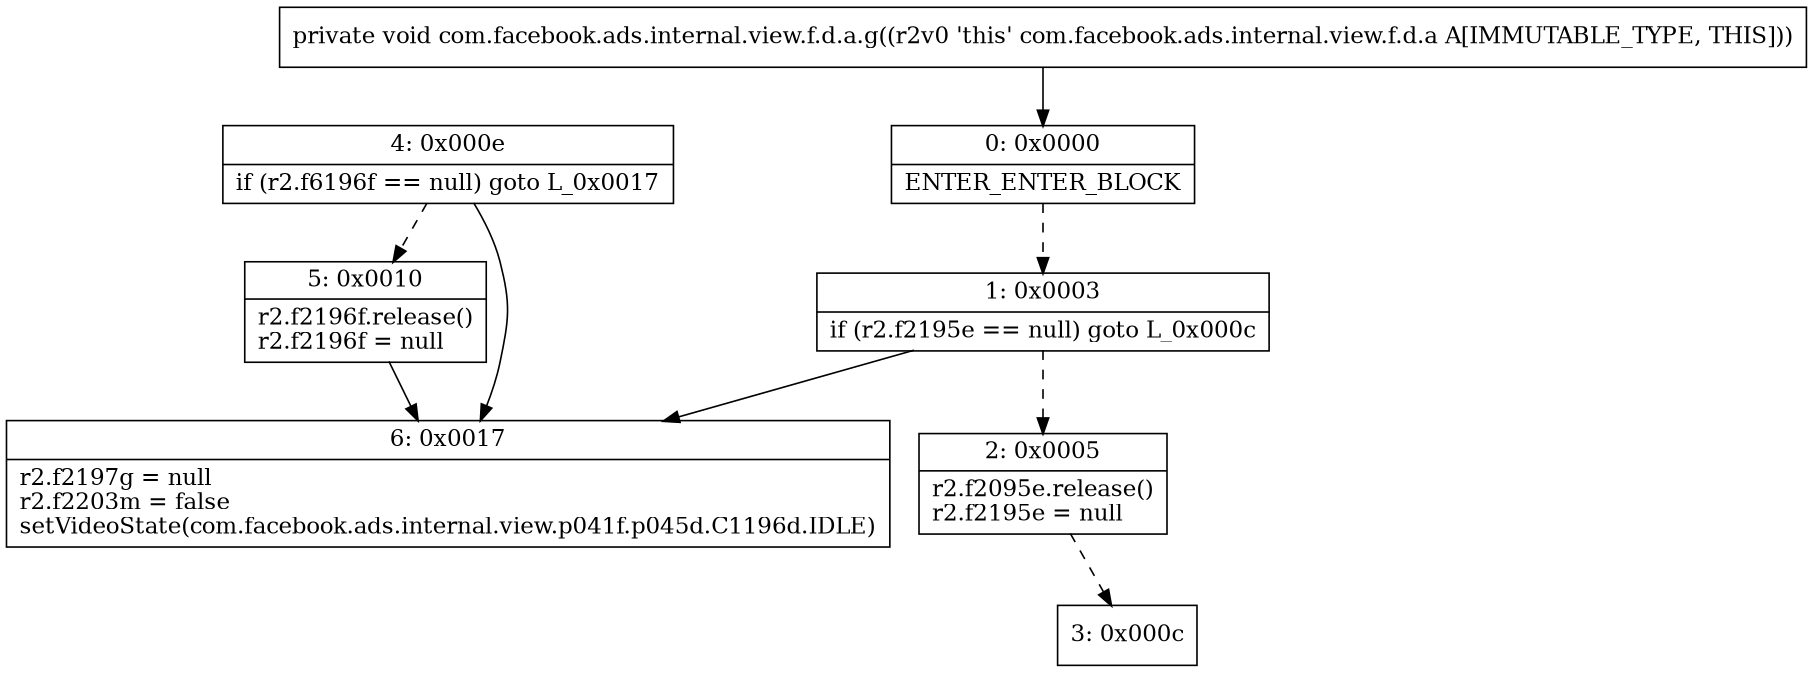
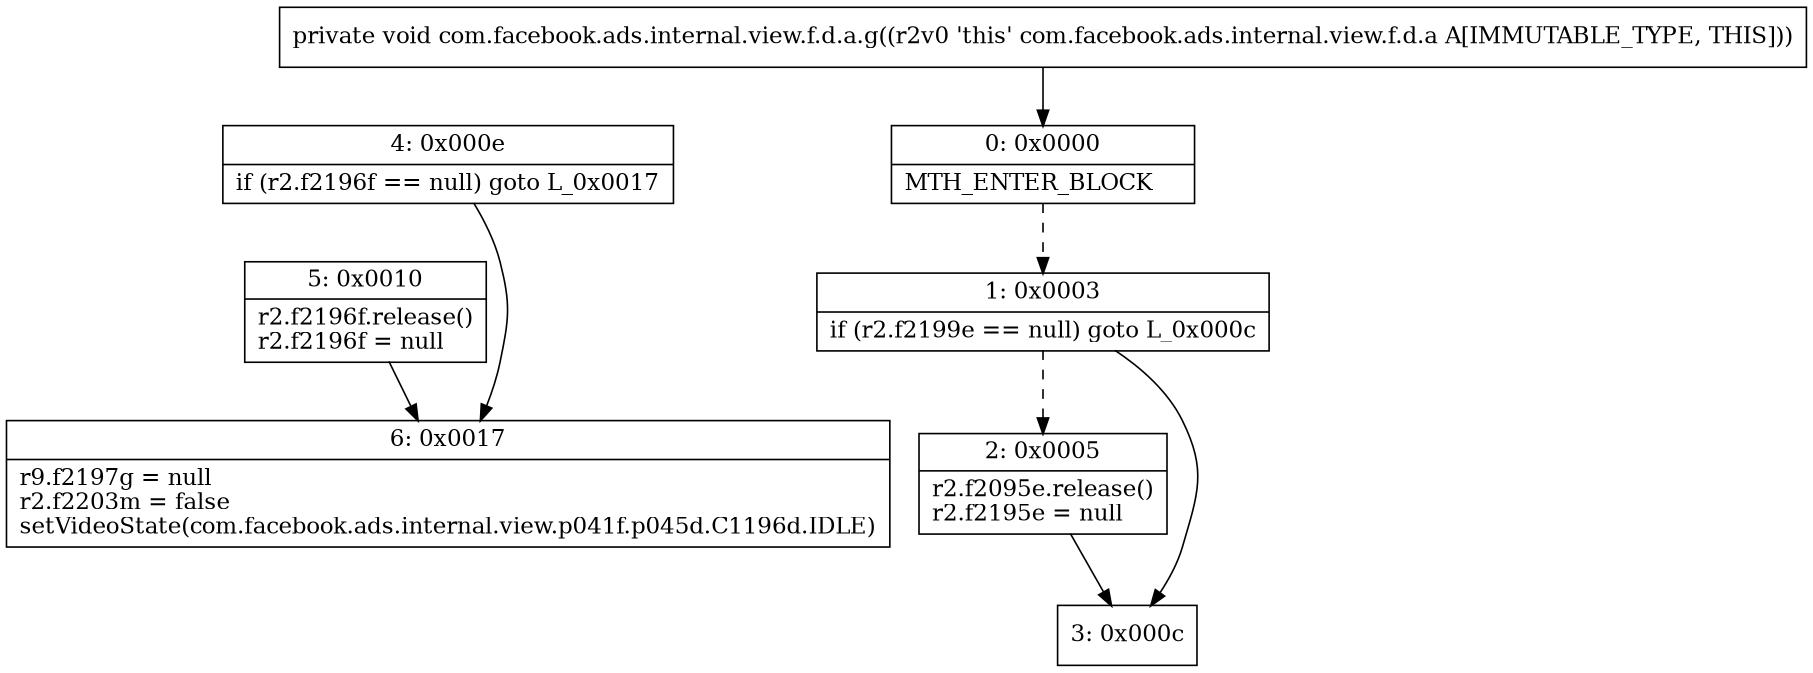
node "4: 0x000e": text "if (r2.f6196f == null) goto L_0x0017" -> "if (r2.f2196f == null) goto L_0x0017"
node "0: 0x0000": text "ENTER_ENTER_BLOCK" -> "MTH_ENTER_BLOCK"
edge "4: 0x000e" -> "5: 0x0010": removed
node "1: 0x0003": text "if (r2.f2195e == null) goto L_0x000c" -> "if (r2.f2199e == null) goto L_0x000c"
edge "1: 0x0003" -> "6: 0x0017": now "1: 0x0003" -> "3: 0x000c"
node "6: 0x0017": text "r2.f2197g = null" -> "r9.f2197g = null"
edge "2: 0x0005" -> "3: 0x000c": style dashed -> solid
